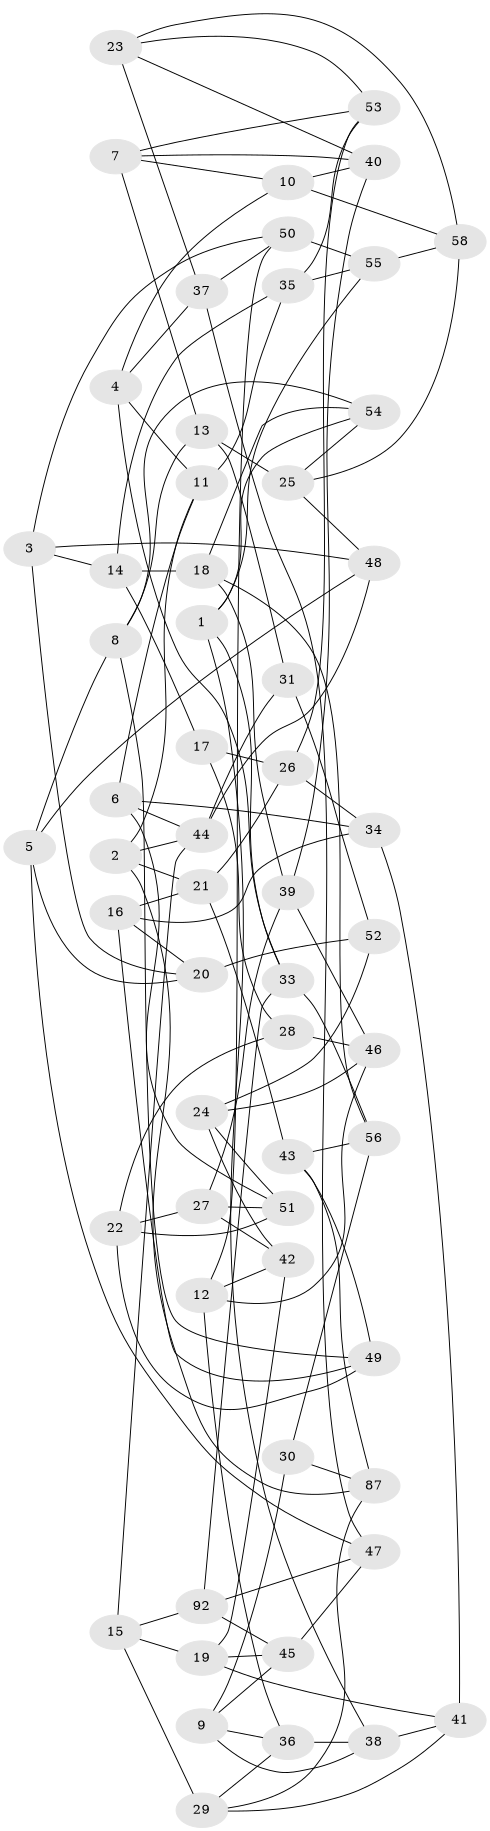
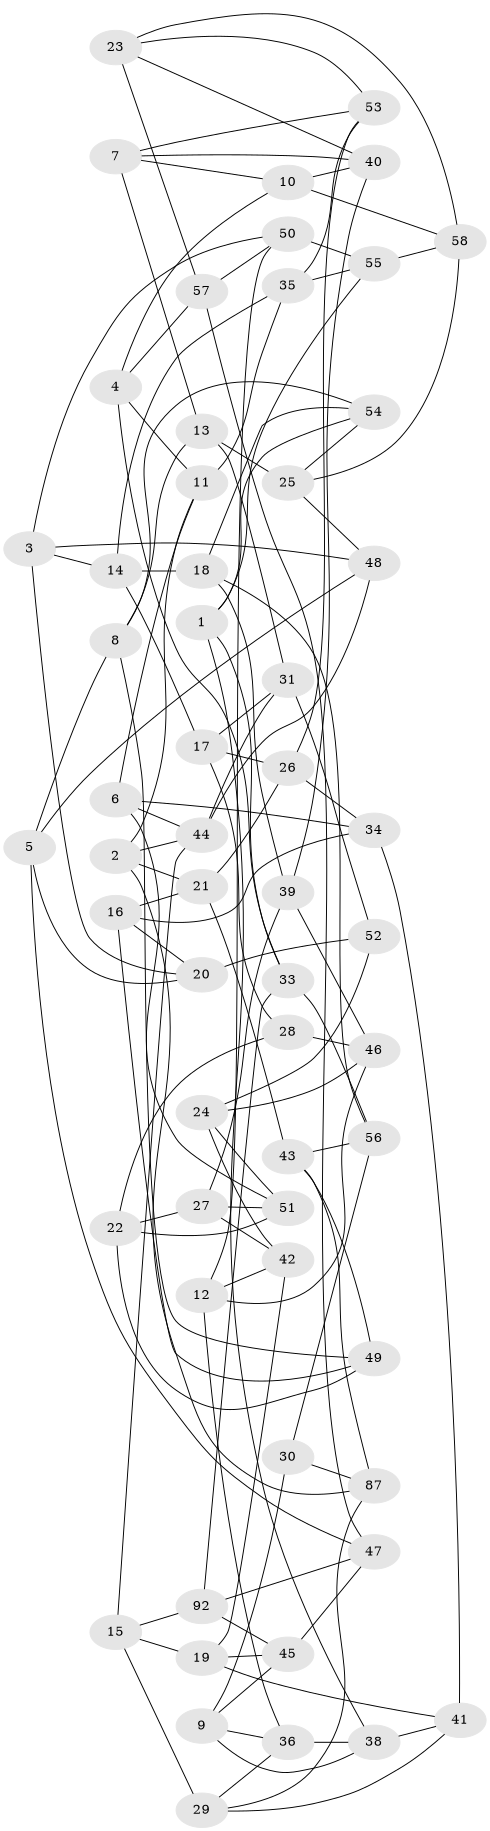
node "37": label "37" -> "57"
edge "31" -- "17": added
